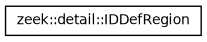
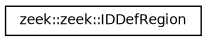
node "zeek::detail::IDDefRegion": label "zeek::detail::IDDefRegion" -> "zeek::zeek::IDDefRegion"
